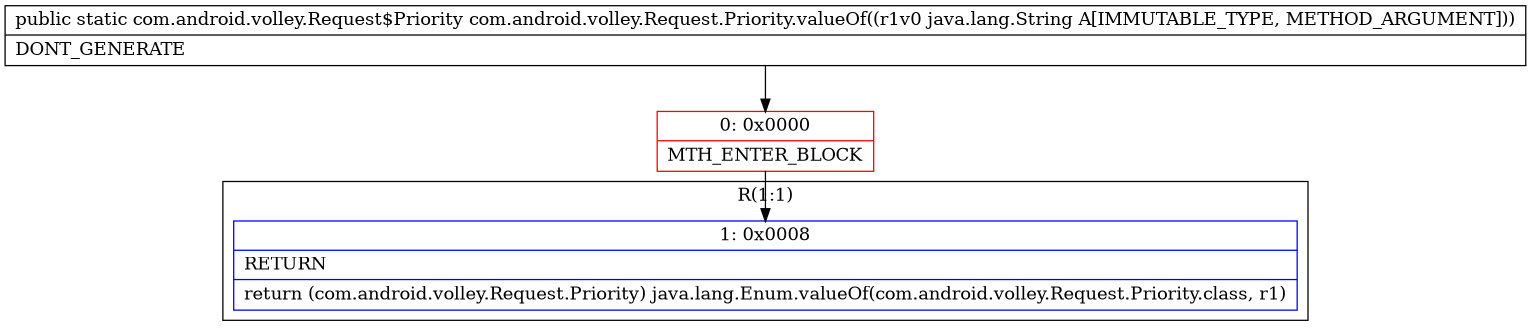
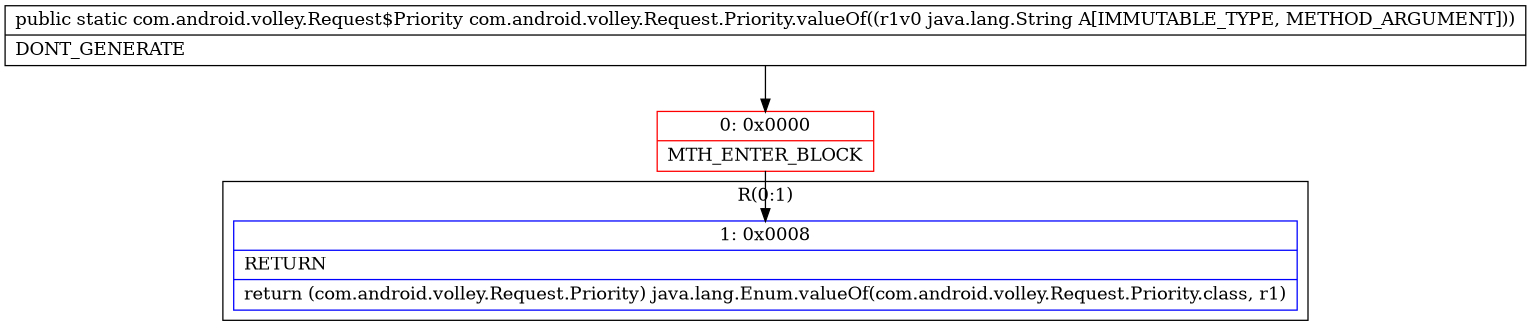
cluster "R(1:1)": label "R(1:1)" -> "R(0:1)"
